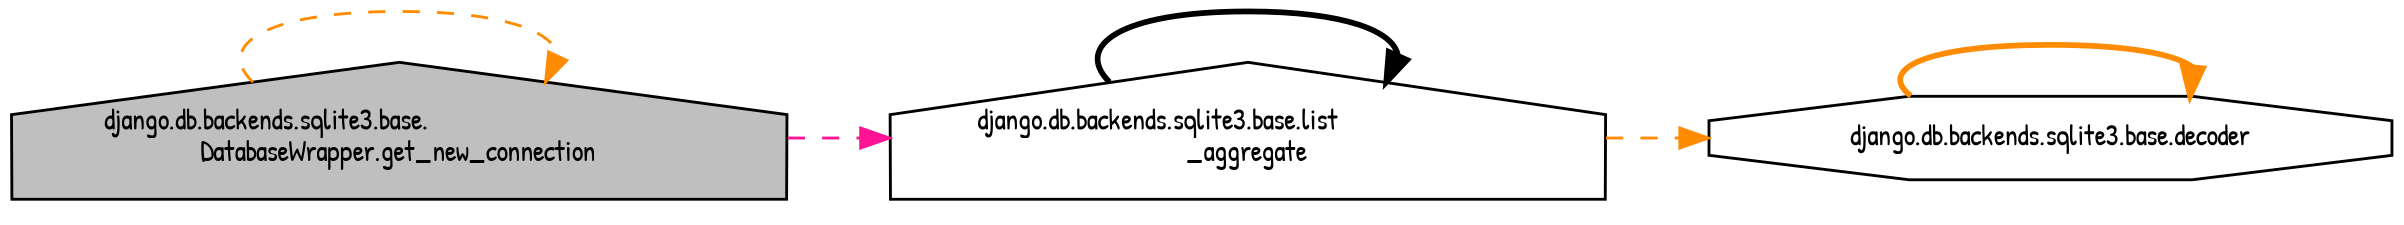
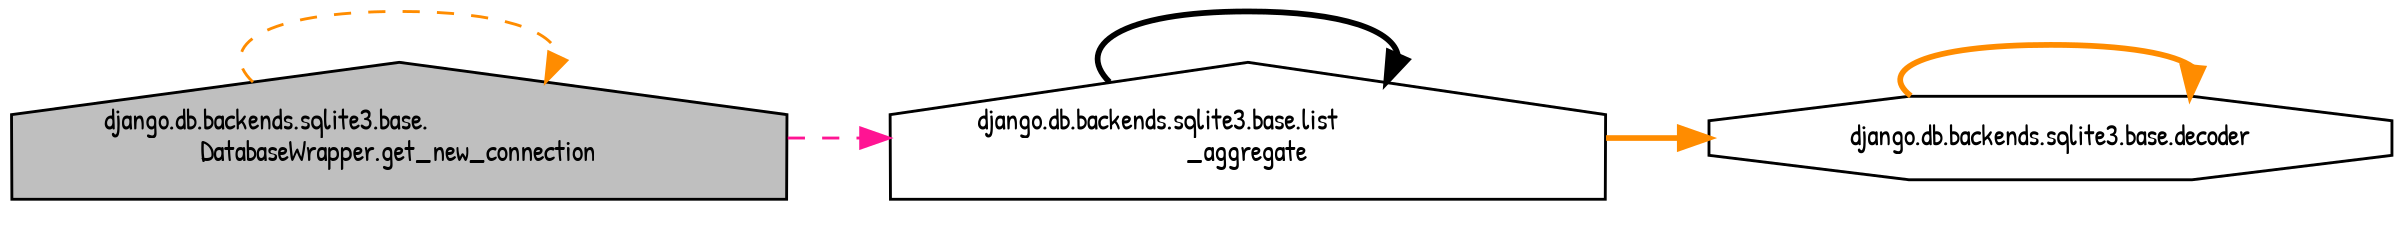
edge "django.db.backends.sqlite3.base.list _aggregate" -> "django.db.backends.sqlite3.base.decoder": style dashed -> bold
